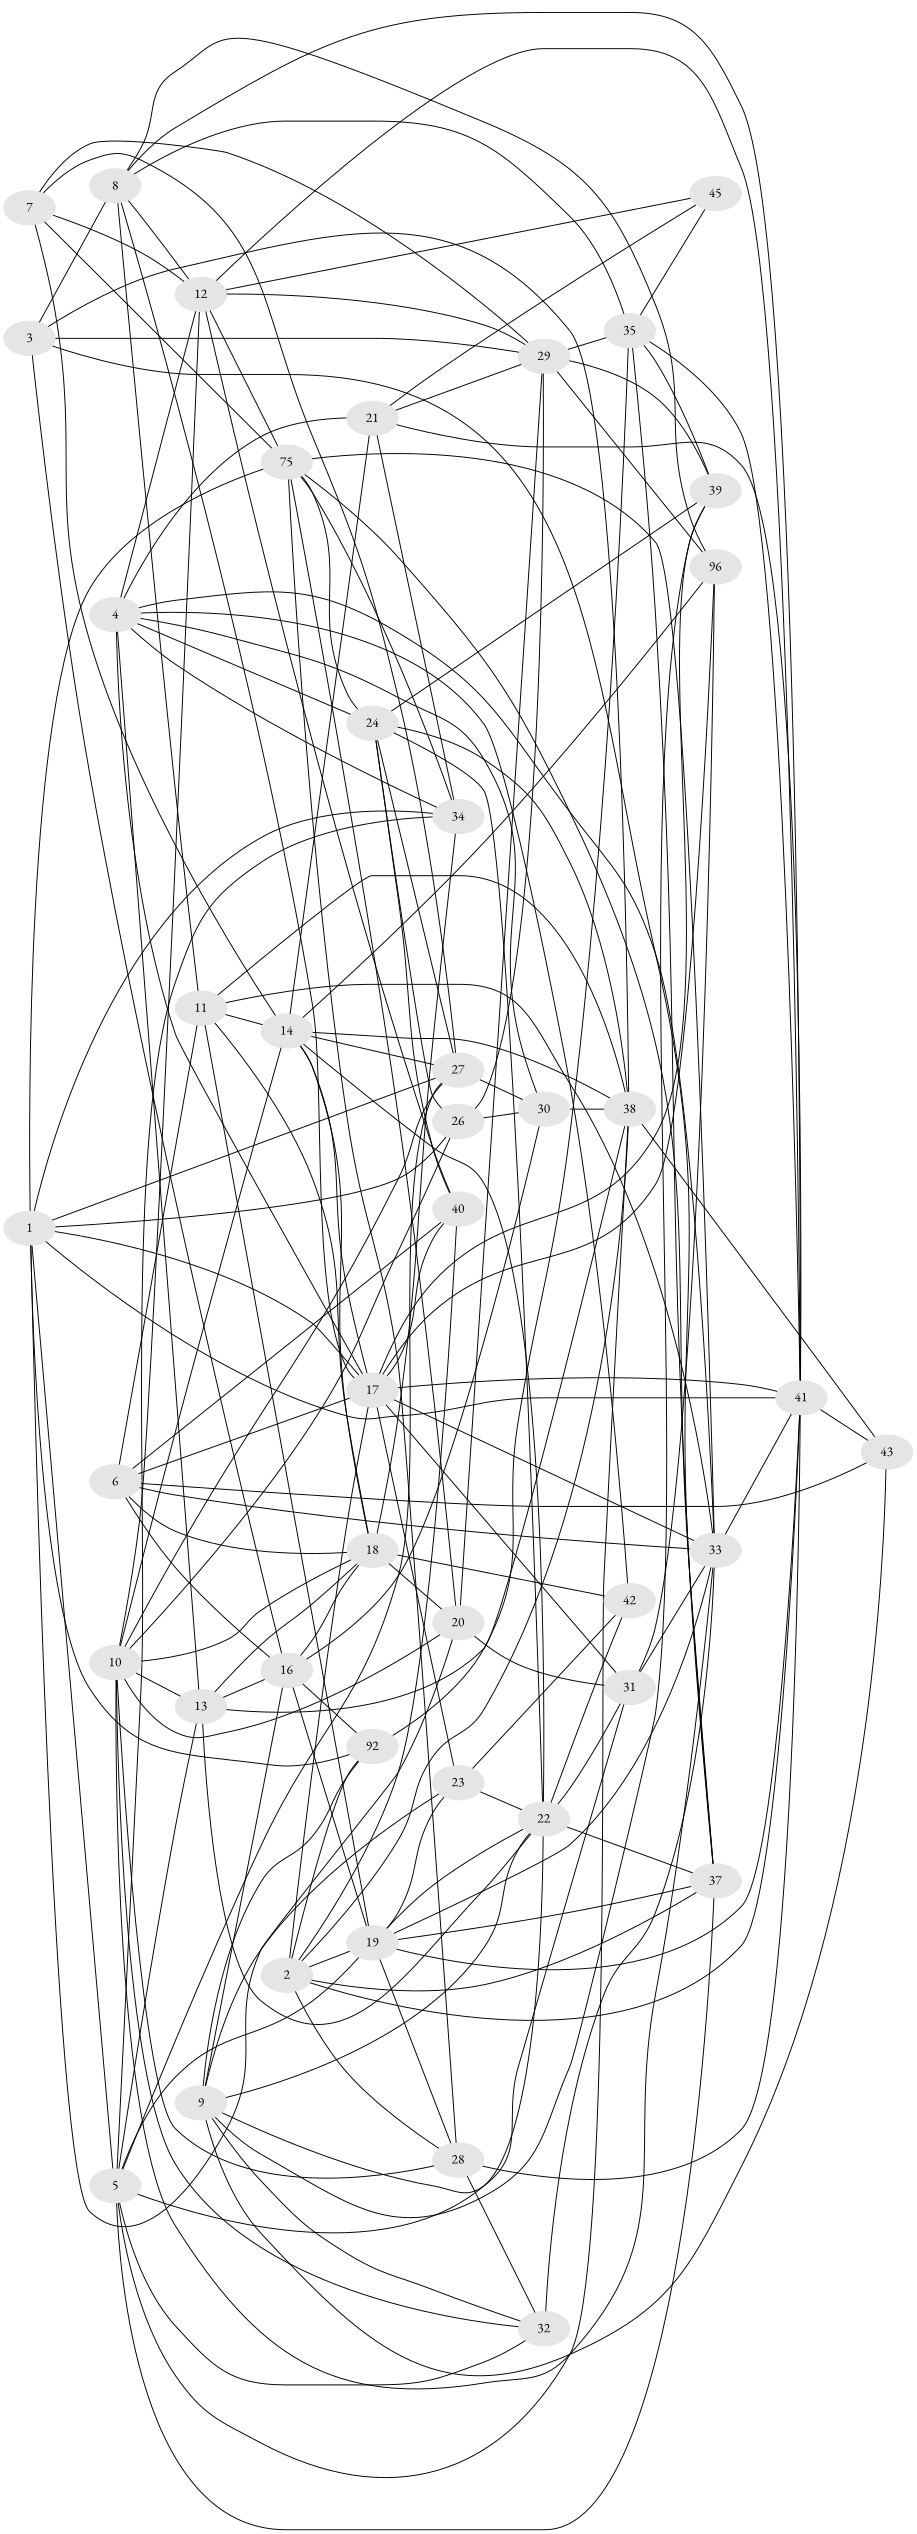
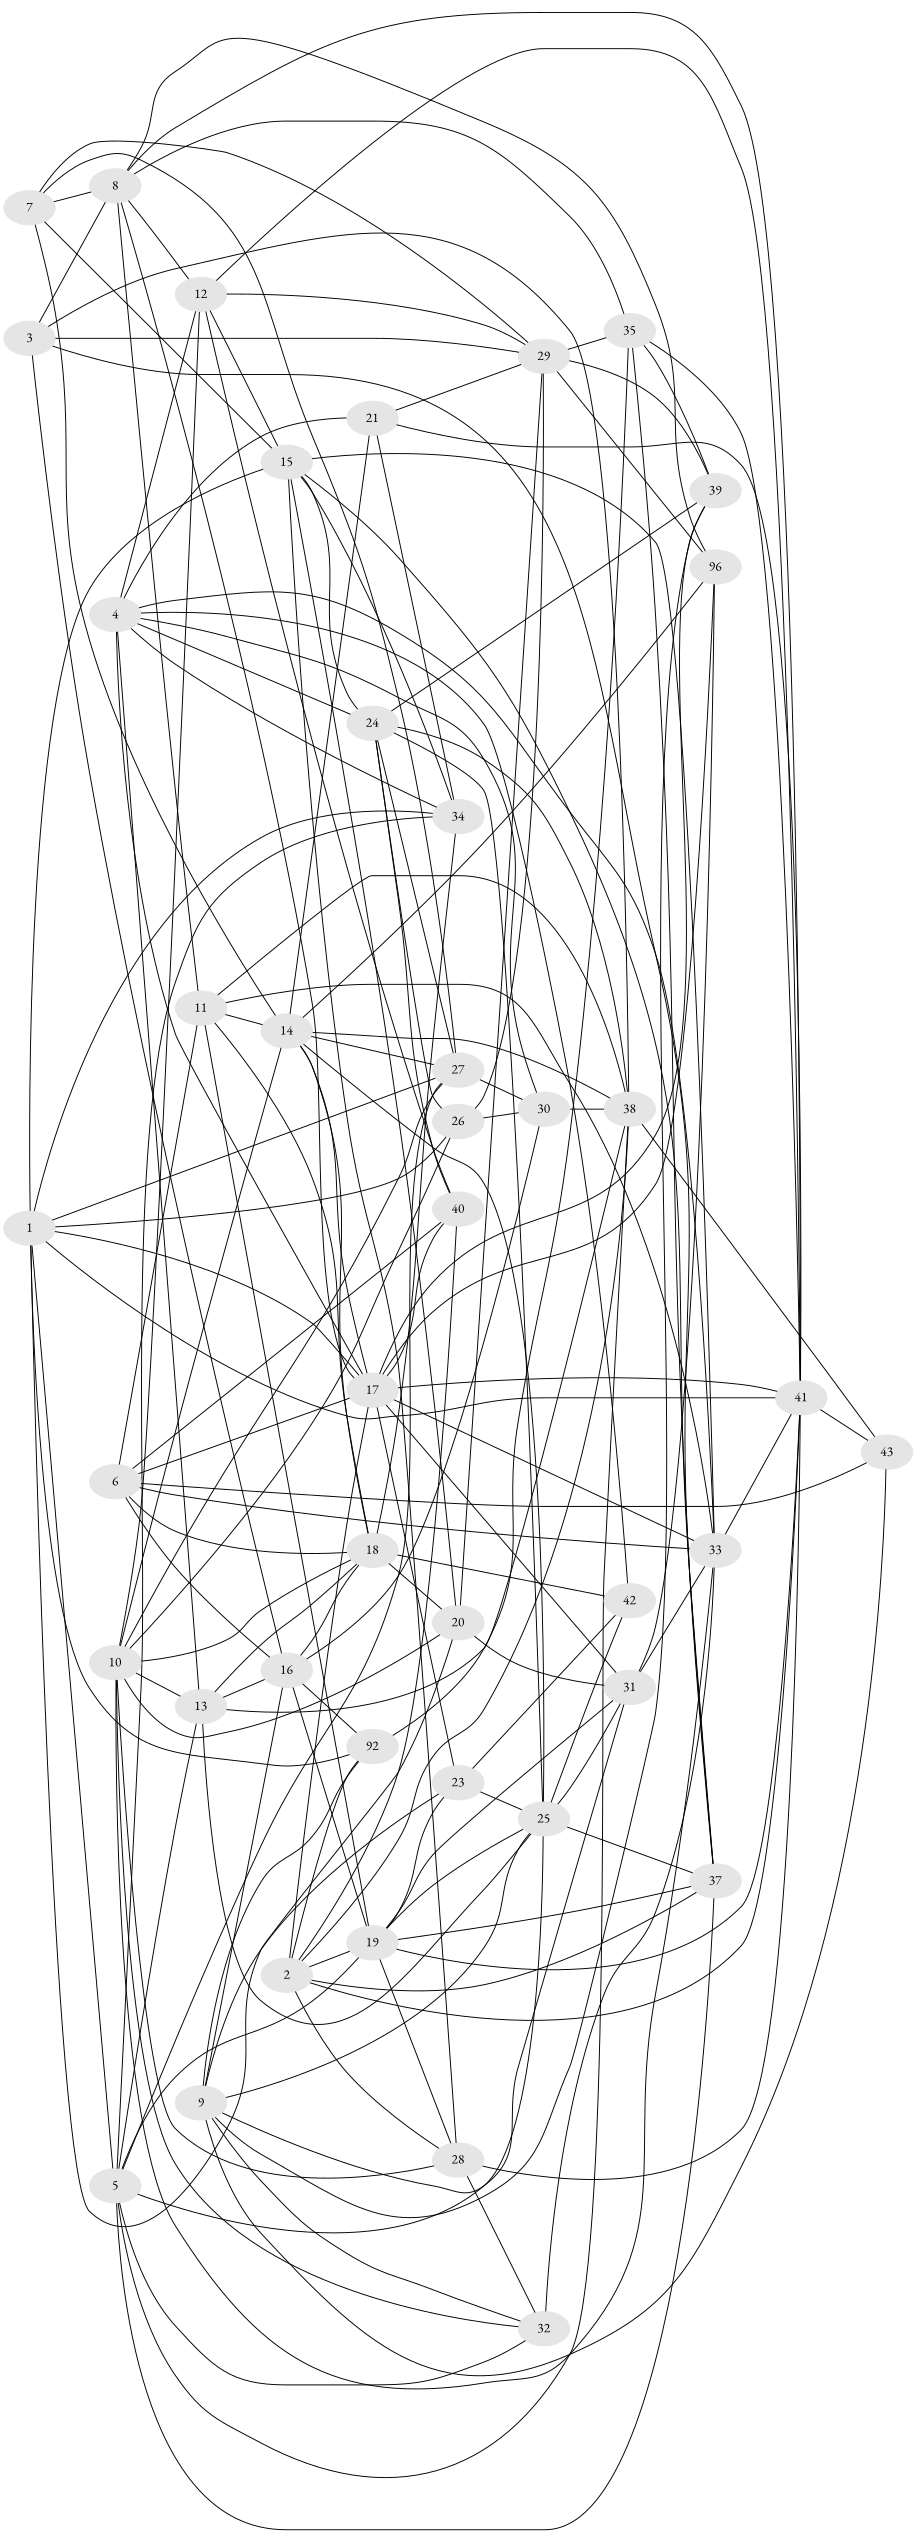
node "45": removed
edge "7" -- "12": now "7" -- "8"
node "75": label "75" -> "15"
edge "33" -- "19": now "31" -- "19"
node "22": label "22" -> "25"
